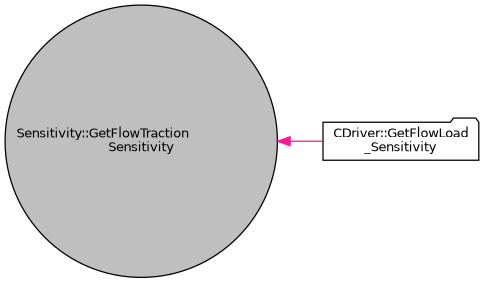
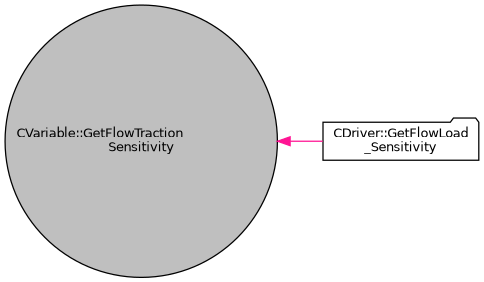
node "Sensitivity::GetFlowTraction Sensitivity": label "Sensitivity::GetFlowTraction Sensitivity" -> "CVariable::GetFlowTraction Sensitivity"
